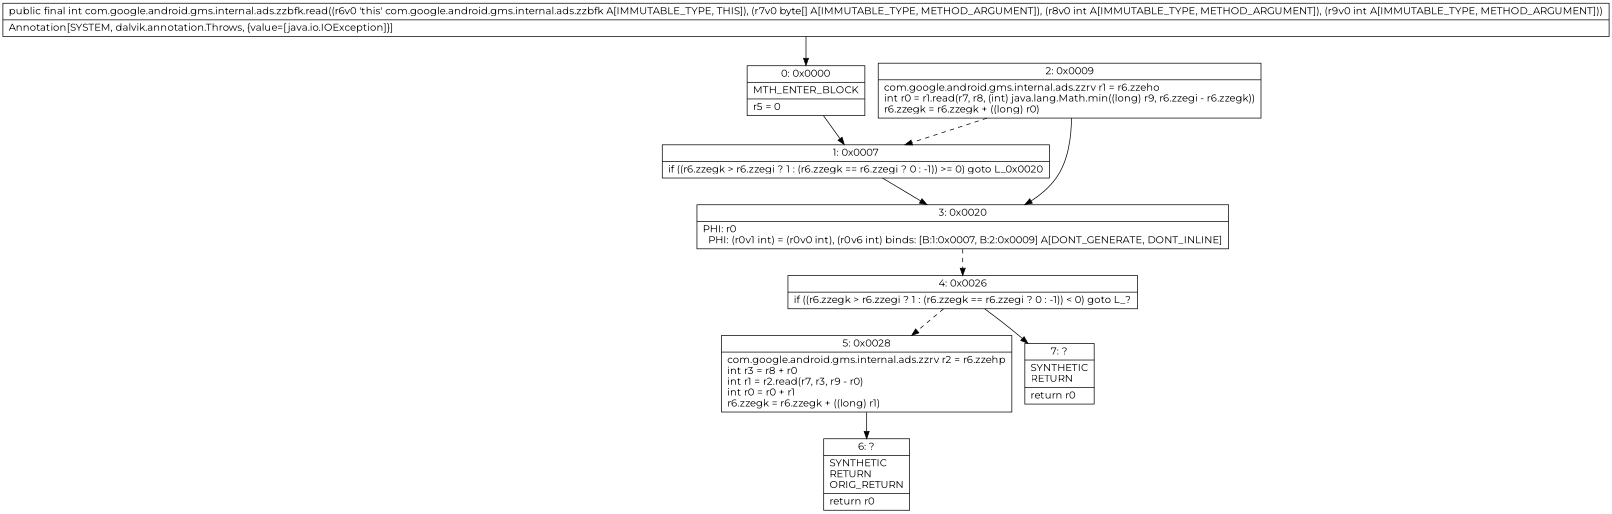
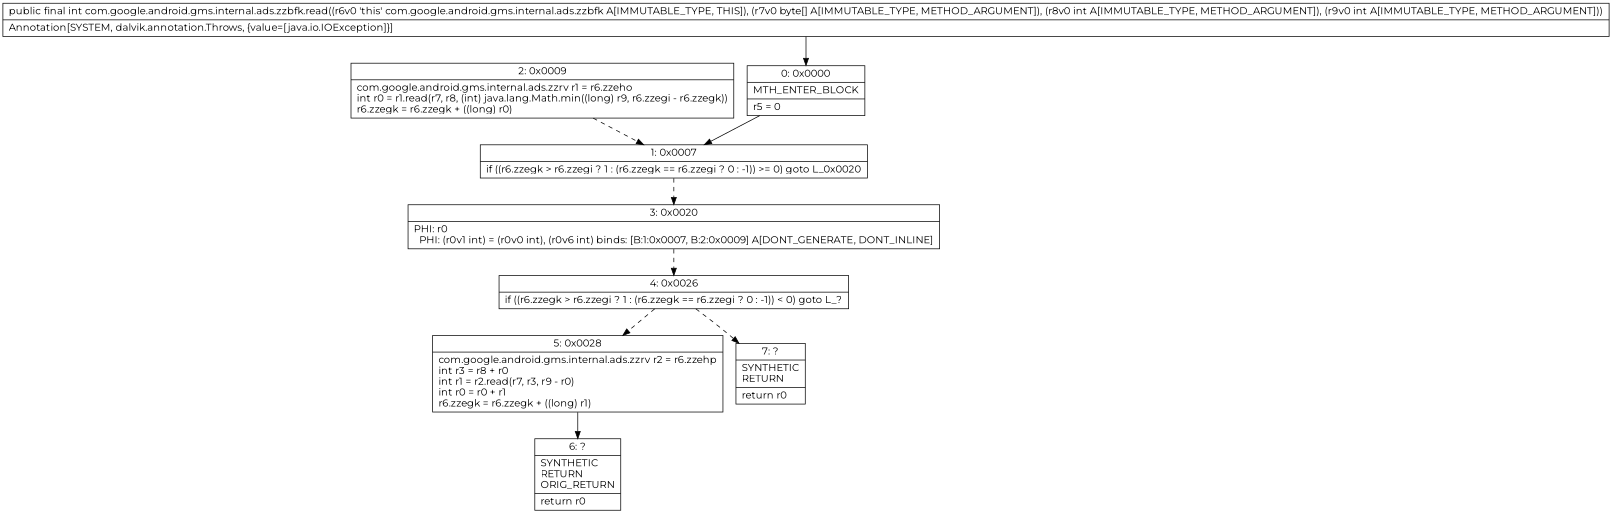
edge "2: 0x0009" -> "3: 0x0020": removed
edge "1: 0x0007" -> "3: 0x0020": style solid -> dashed
edge "4: 0x0026" -> "7: ?": style solid -> dashed
